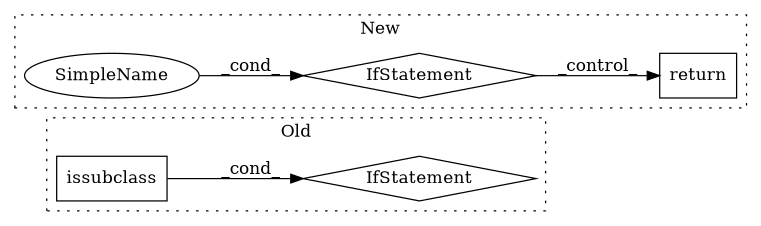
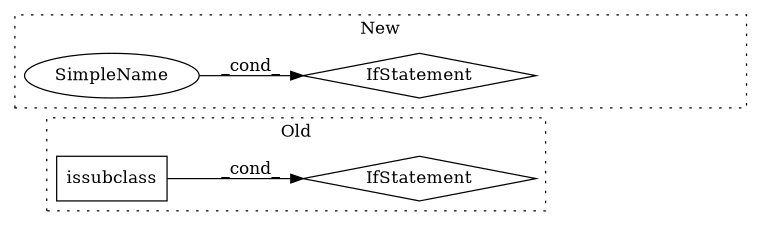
node "return": removed
